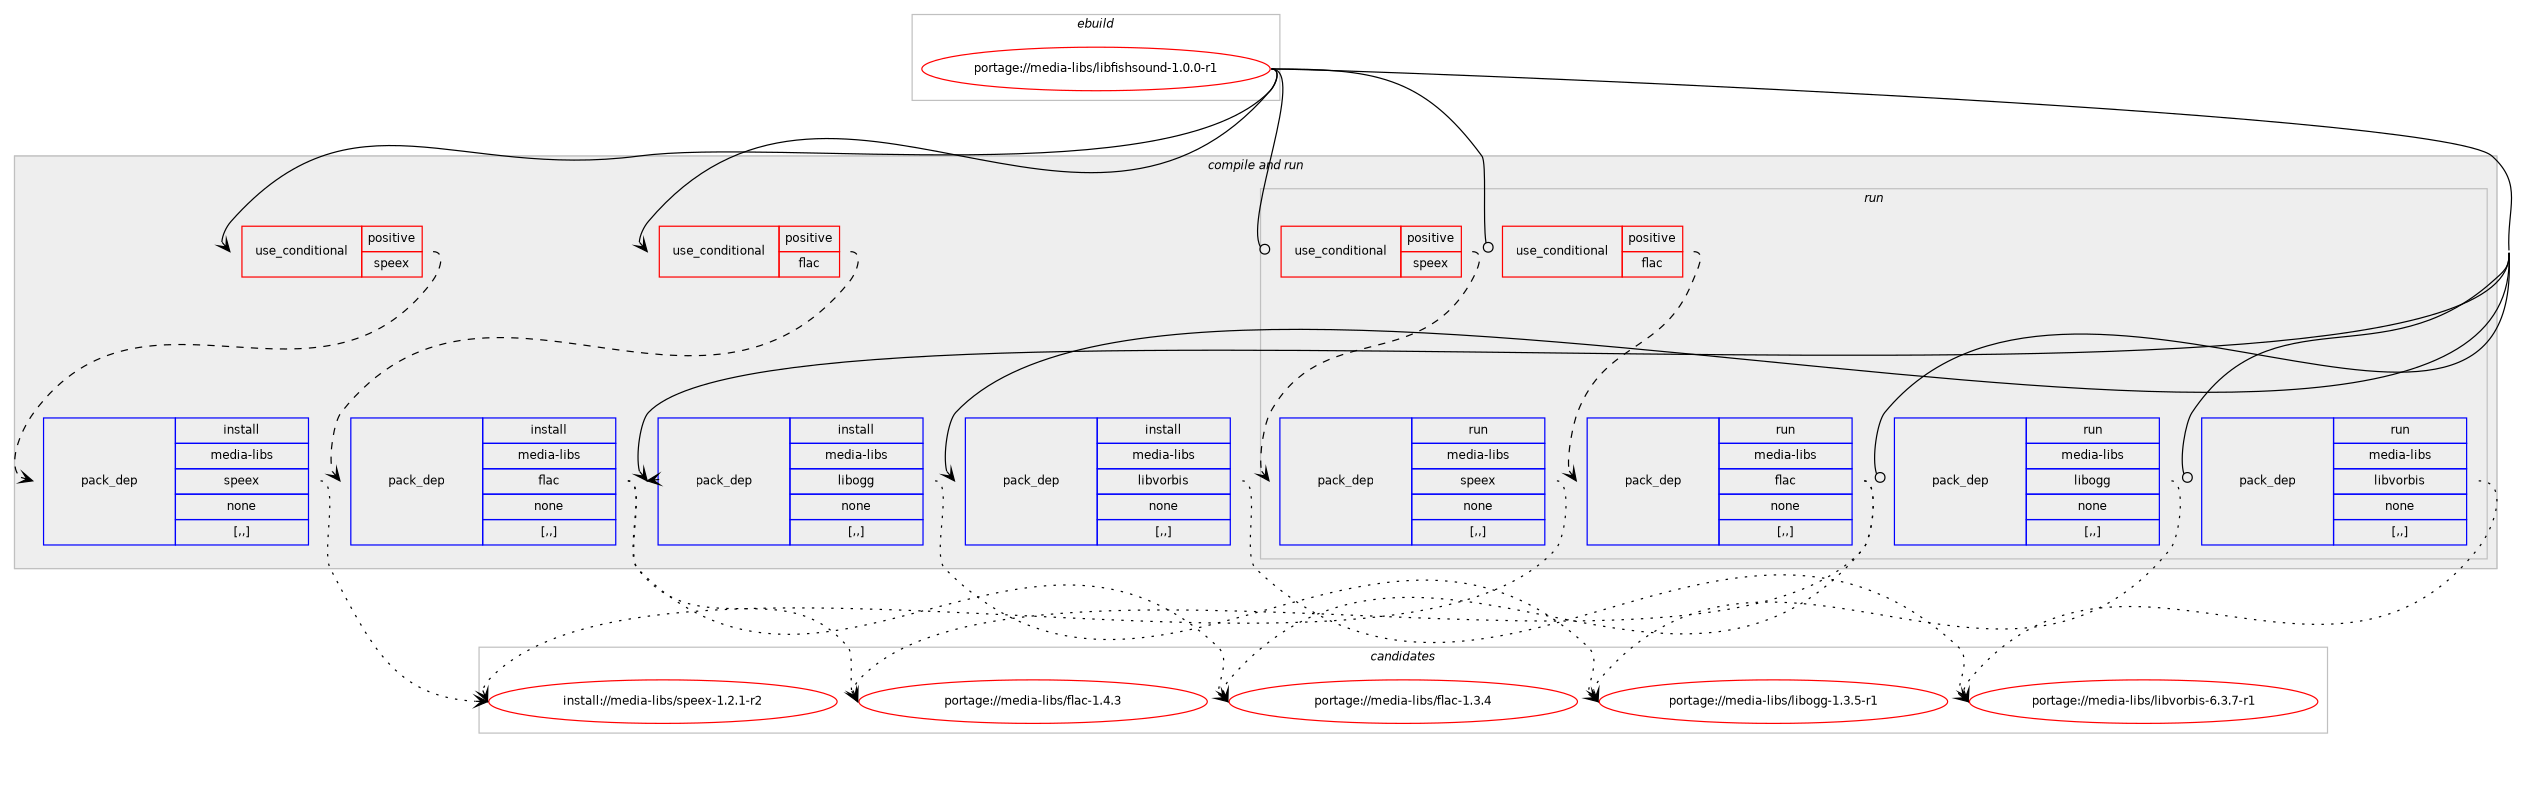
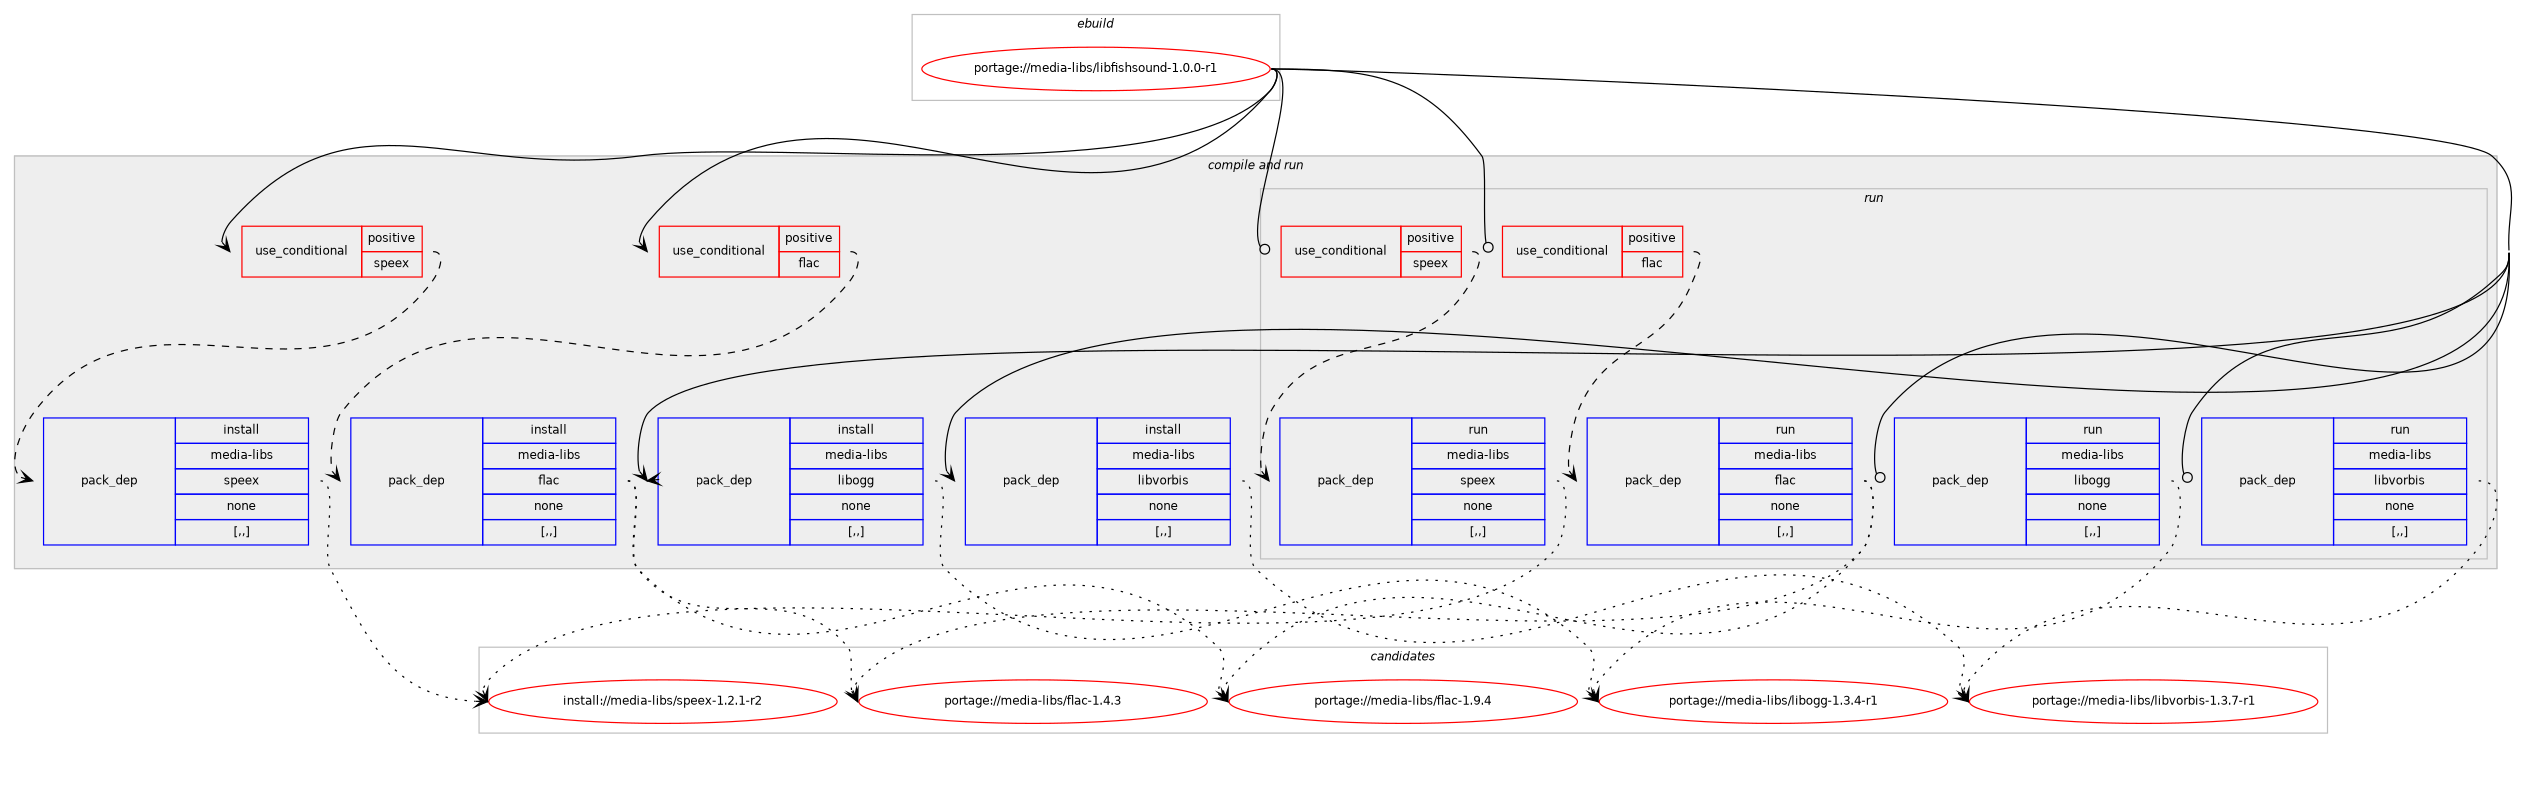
node "portage://media-libs/flac-1.3.4": label "portage://media-libs/flac-1.3.4" -> "portage://media-libs/flac-1.9.4"
node "portage://media-libs/libogg-1.3.5-r1": label "portage://media-libs/libogg-1.3.5-r1" -> "portage://media-libs/libogg-1.3.4-r1"
node "portage://media-libs/libvorbis-6.3.7-r1": label "portage://media-libs/libvorbis-6.3.7-r1" -> "portage://media-libs/libvorbis-1.3.7-r1"
